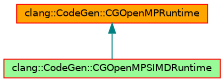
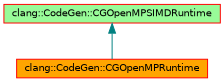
edge "clang::CodeGen::CGOpenMPSIMDRuntime" -> "clang::CodeGen::CGOpenMPRuntime": reversed
